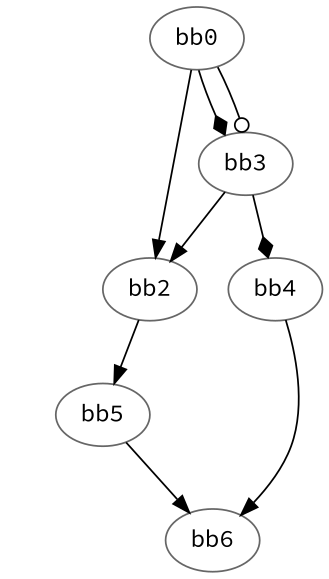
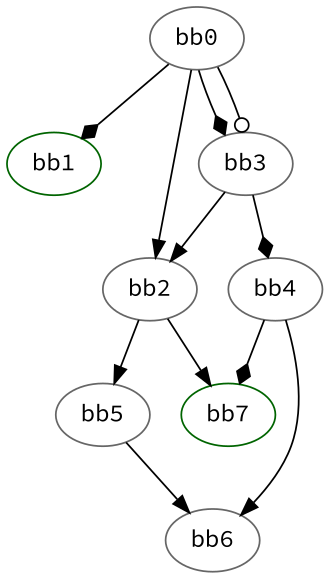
node "bb1": added
node "bb7": added
